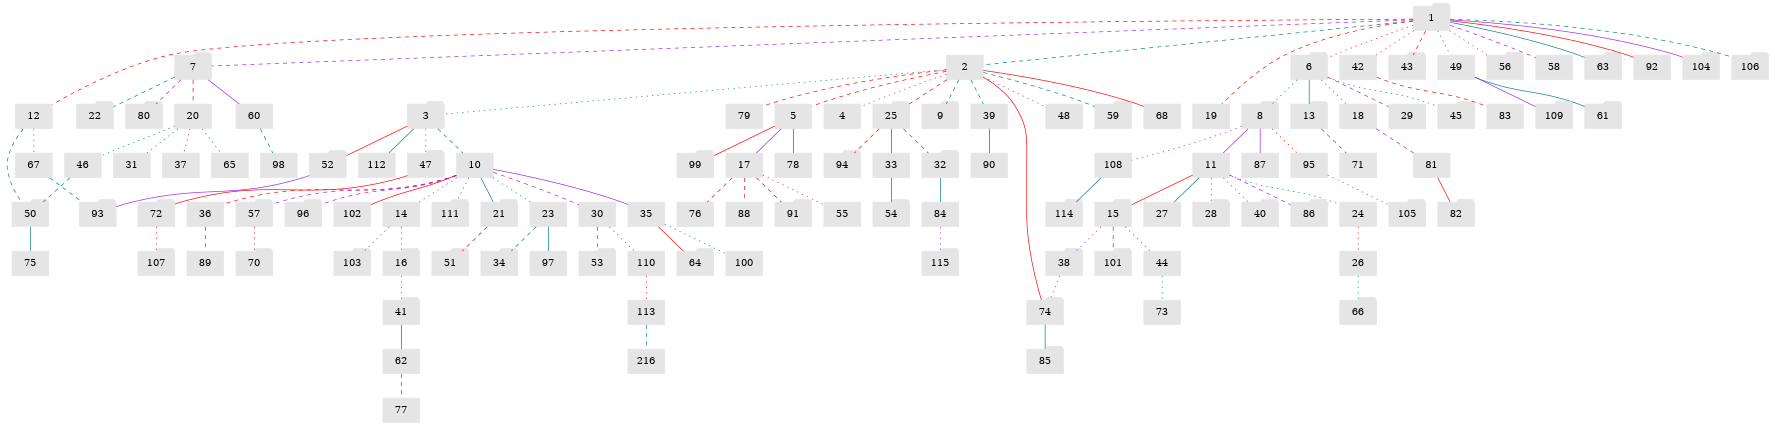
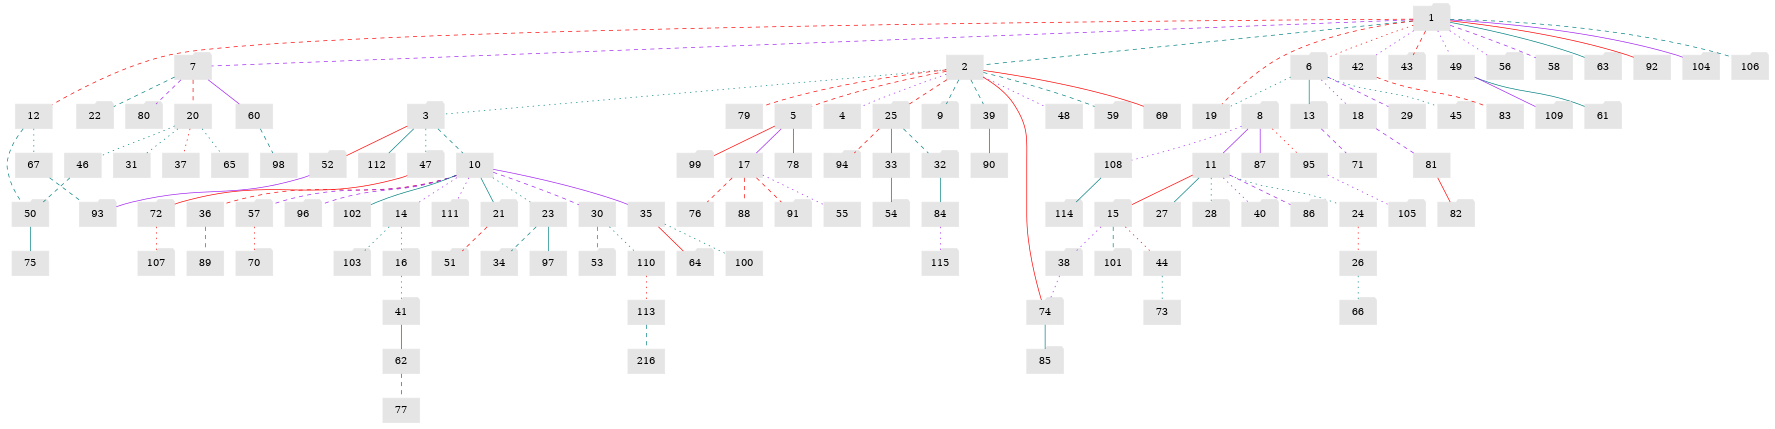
edge "6" -- "8": now "6" -- "19"
node "68": label "68" -> "69"
edge "10" -- "102": color red -> teal
